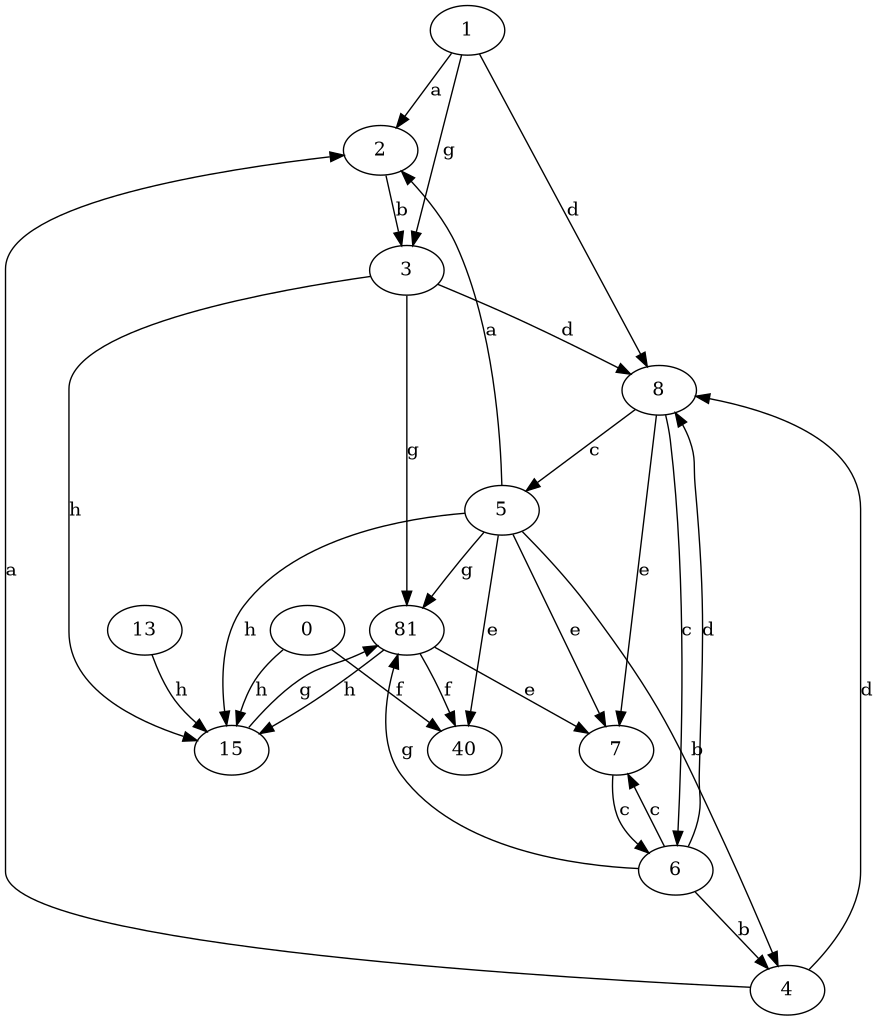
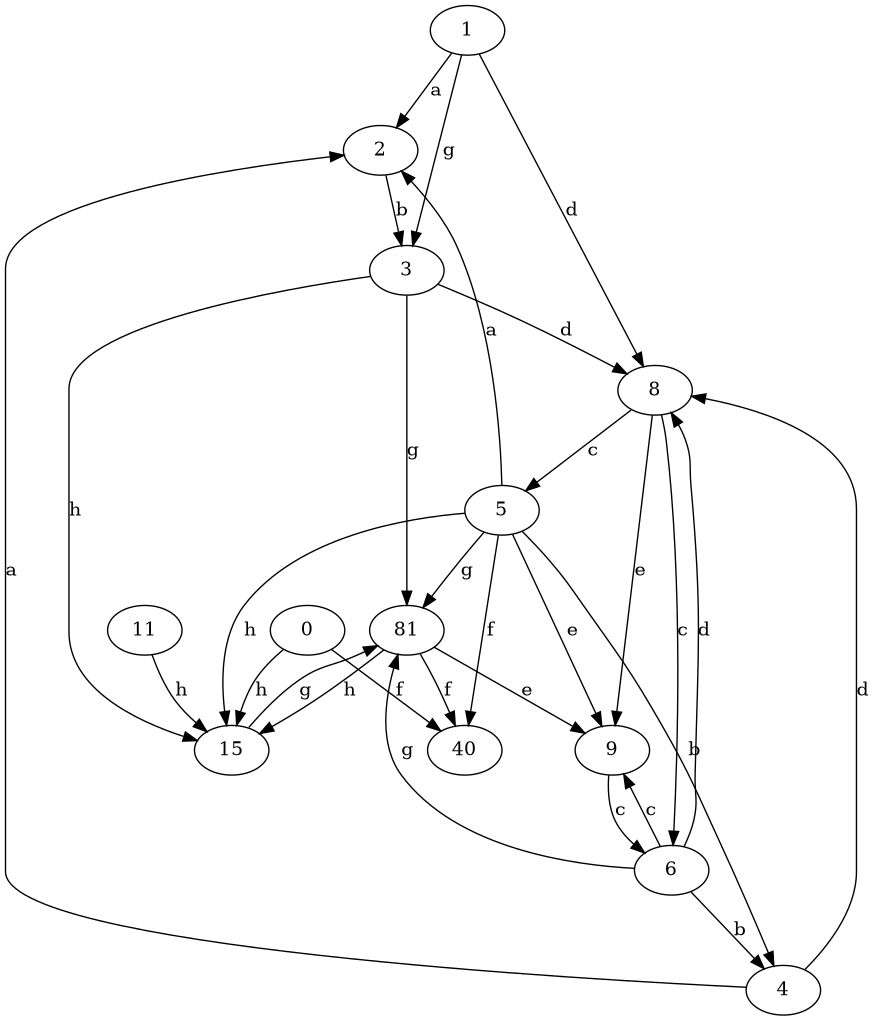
node "13": label "13" -> "11"
edge "5" -> "40": label "e" -> "f"
node "7": label "7" -> "9"
